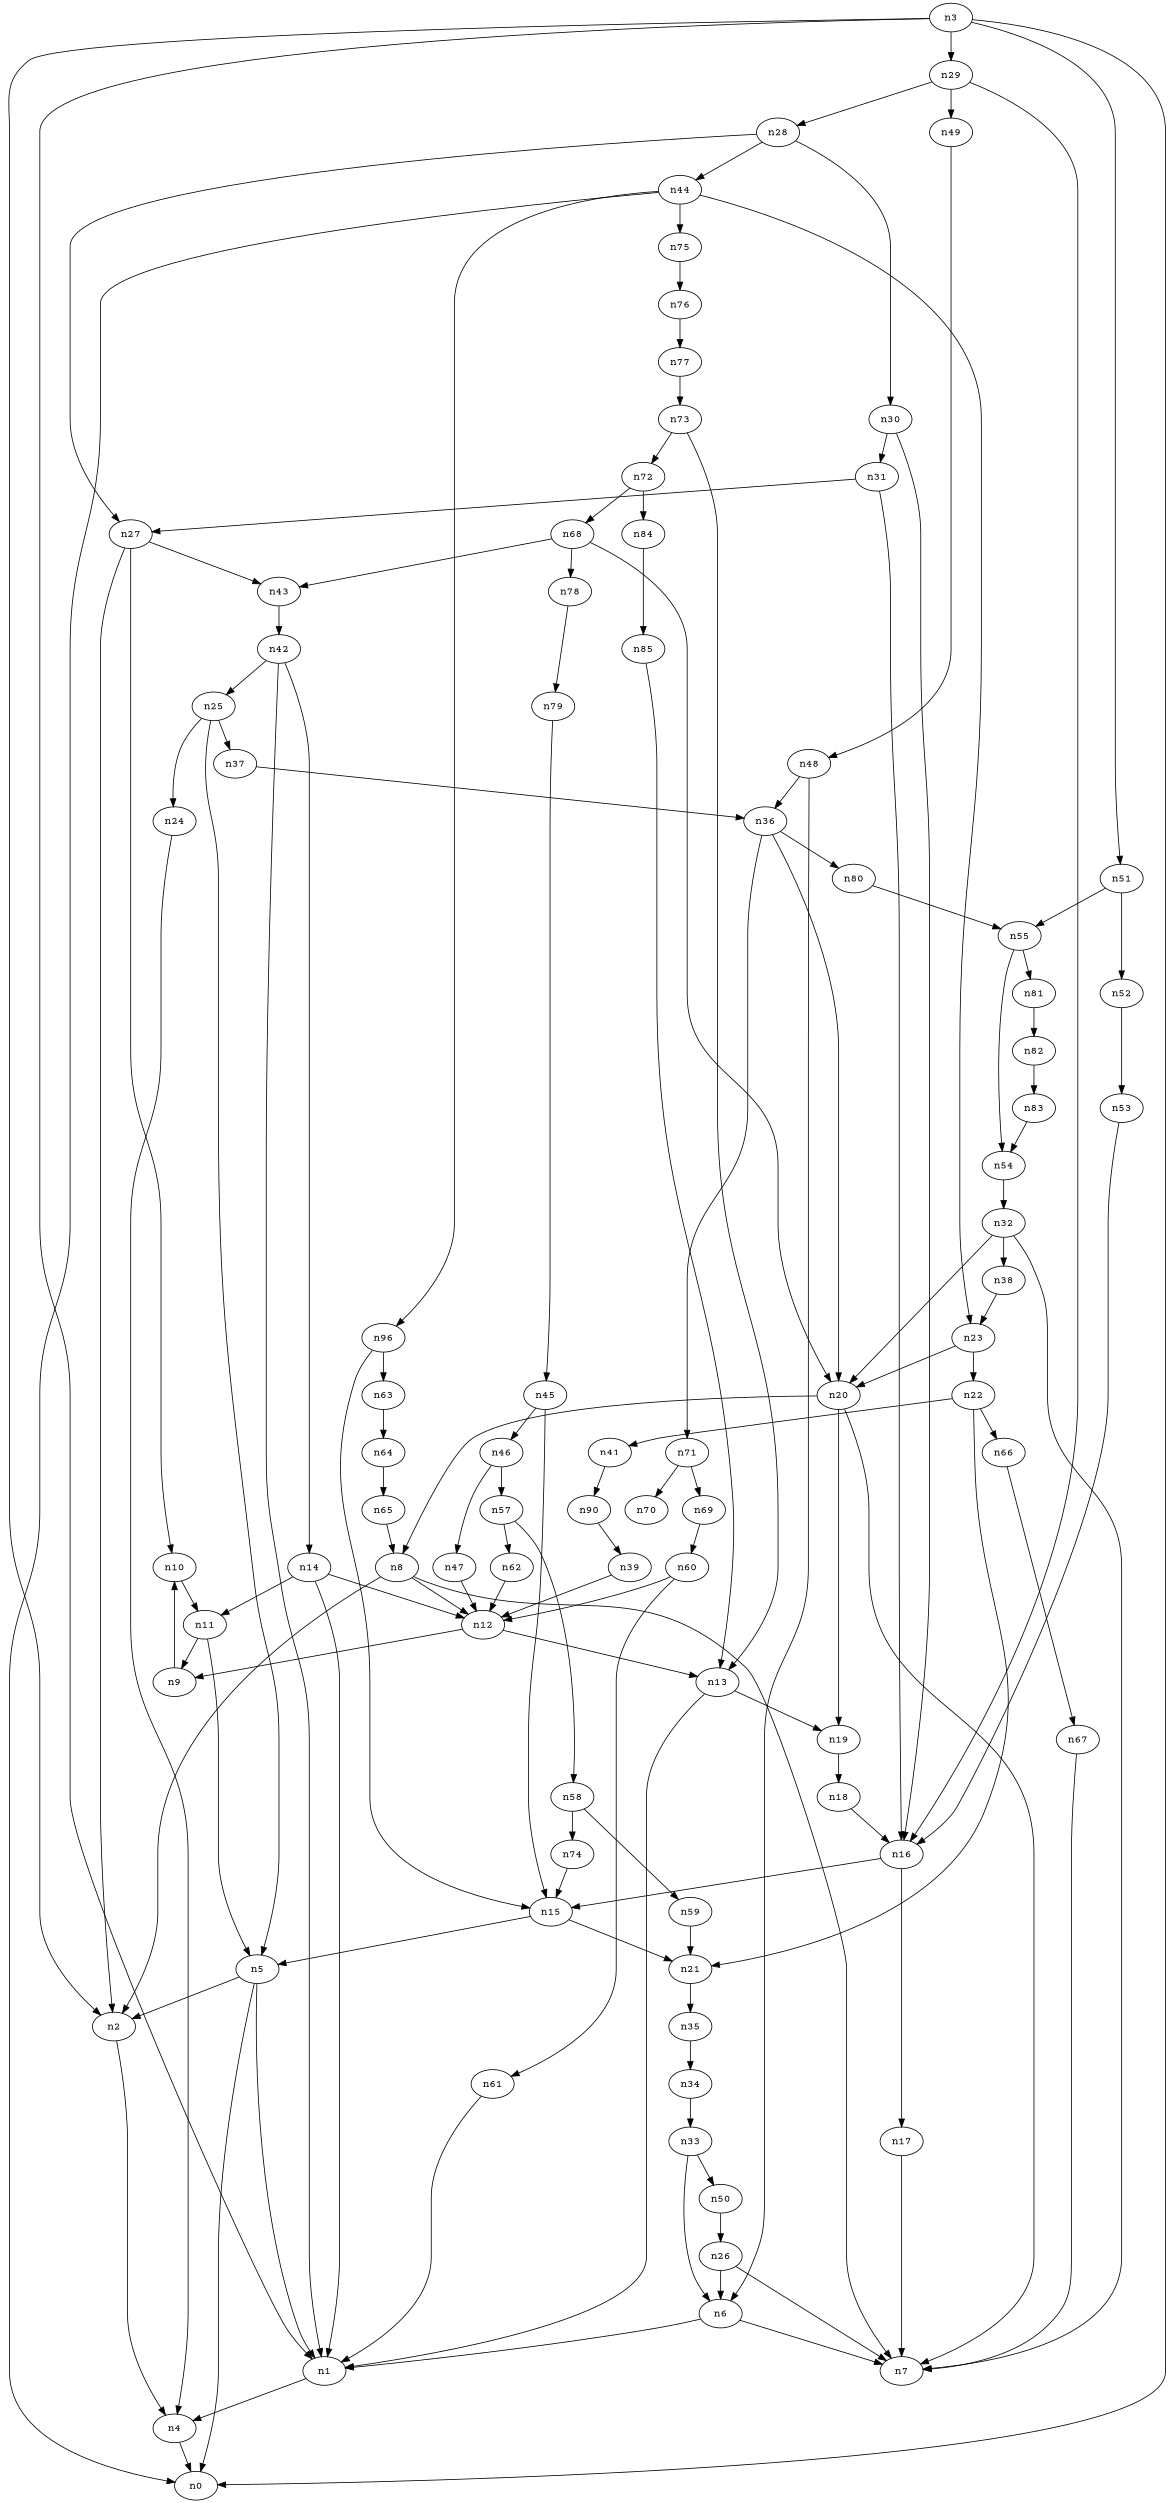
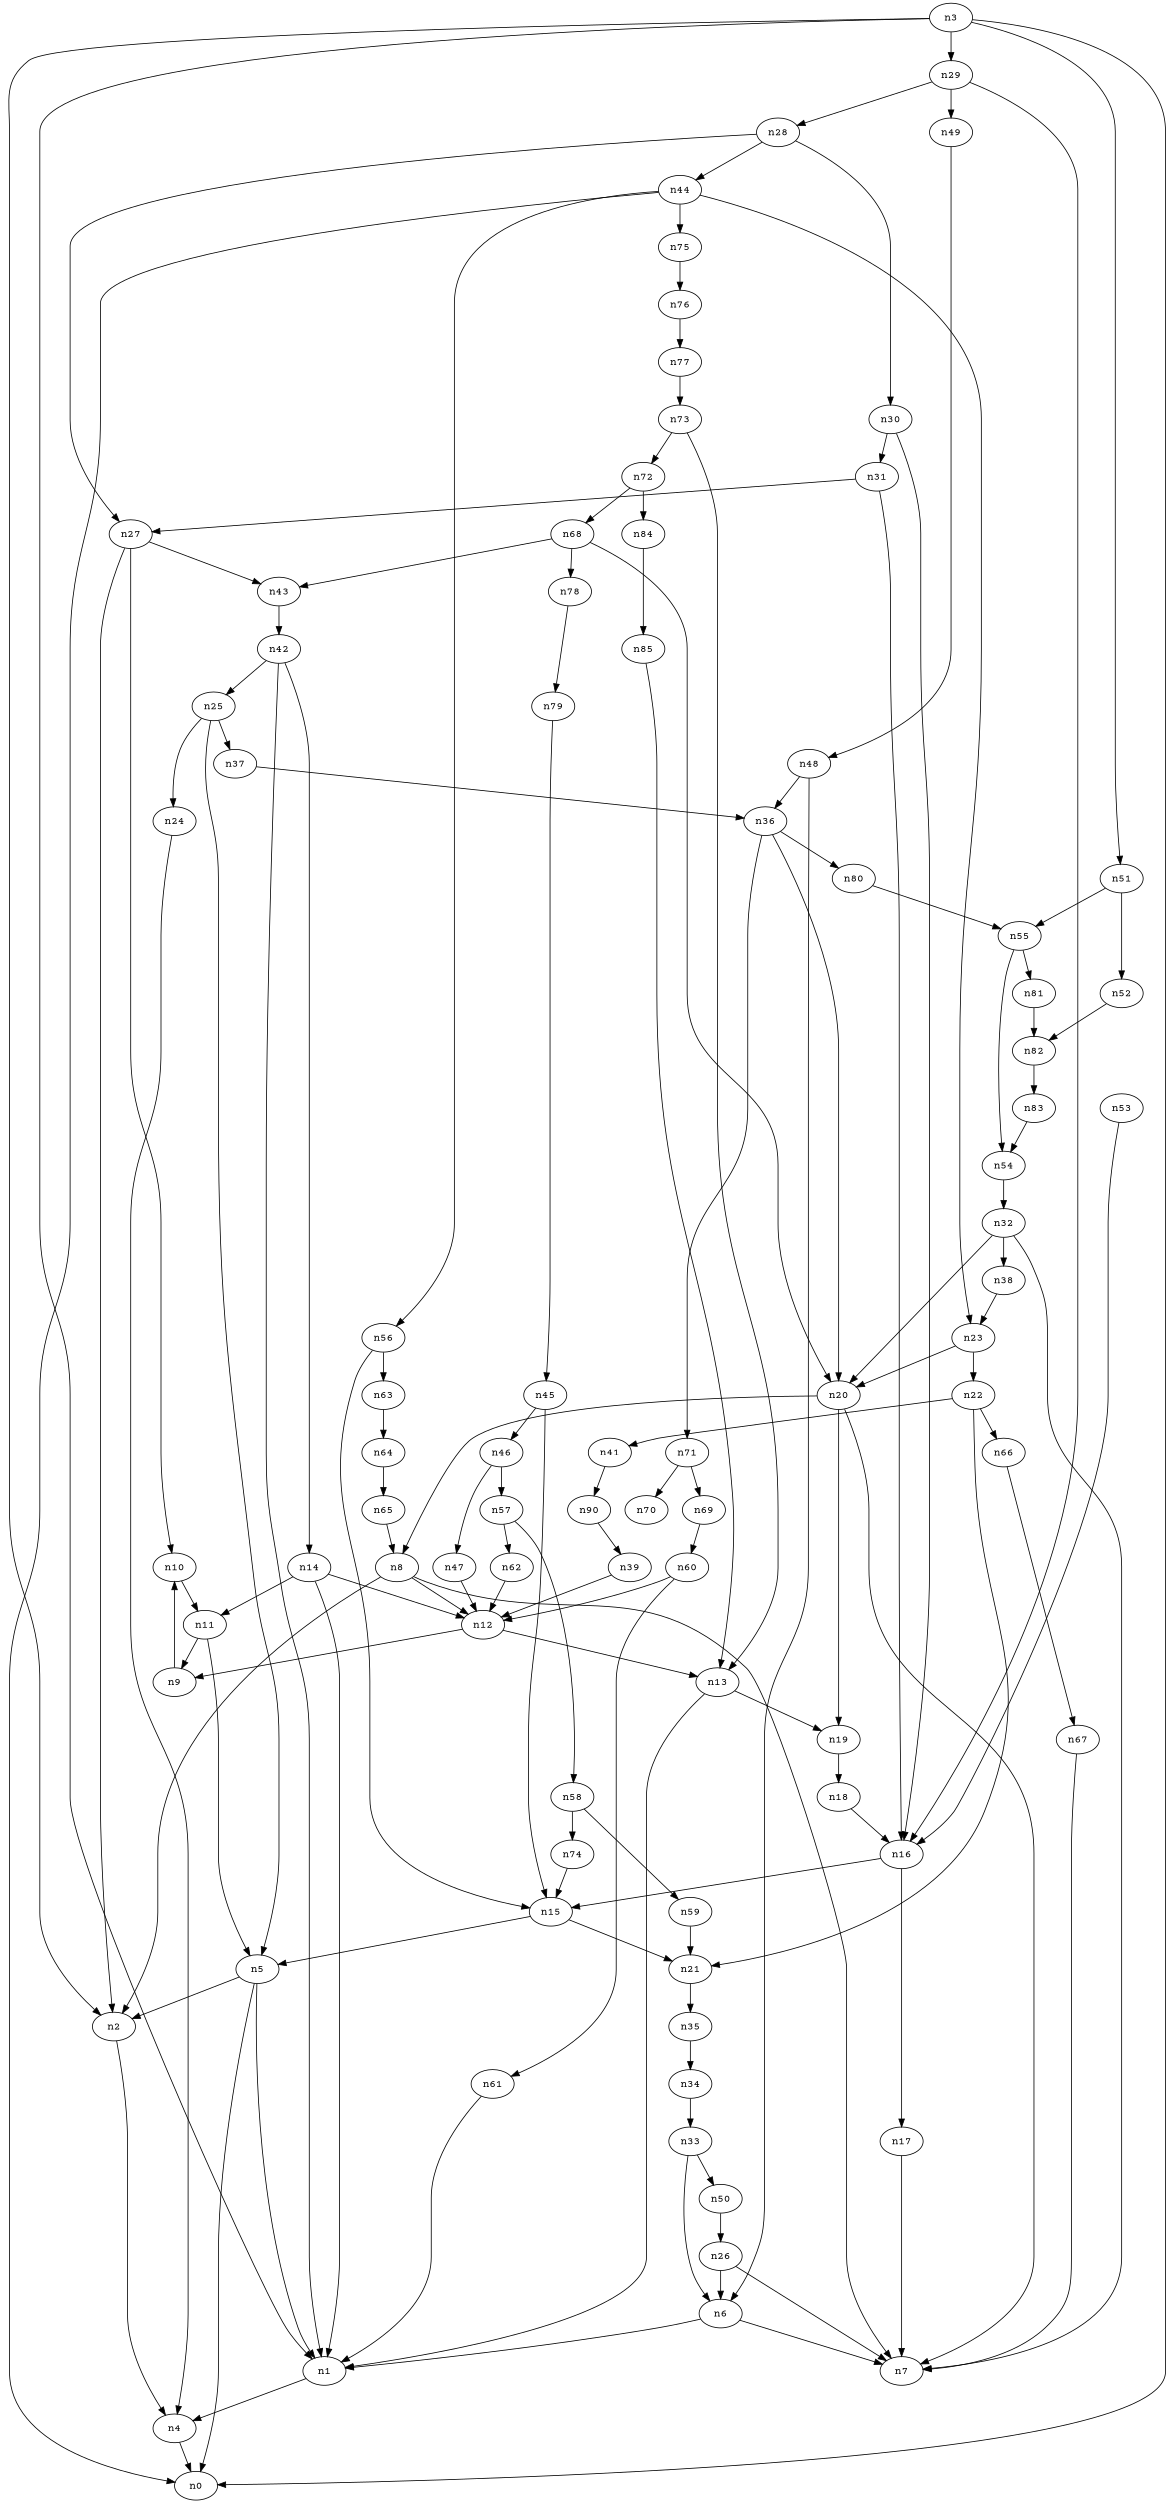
edge "n52" -> "n53": now "n52" -> "n82"
node "n96": label "n96" -> "n56"
